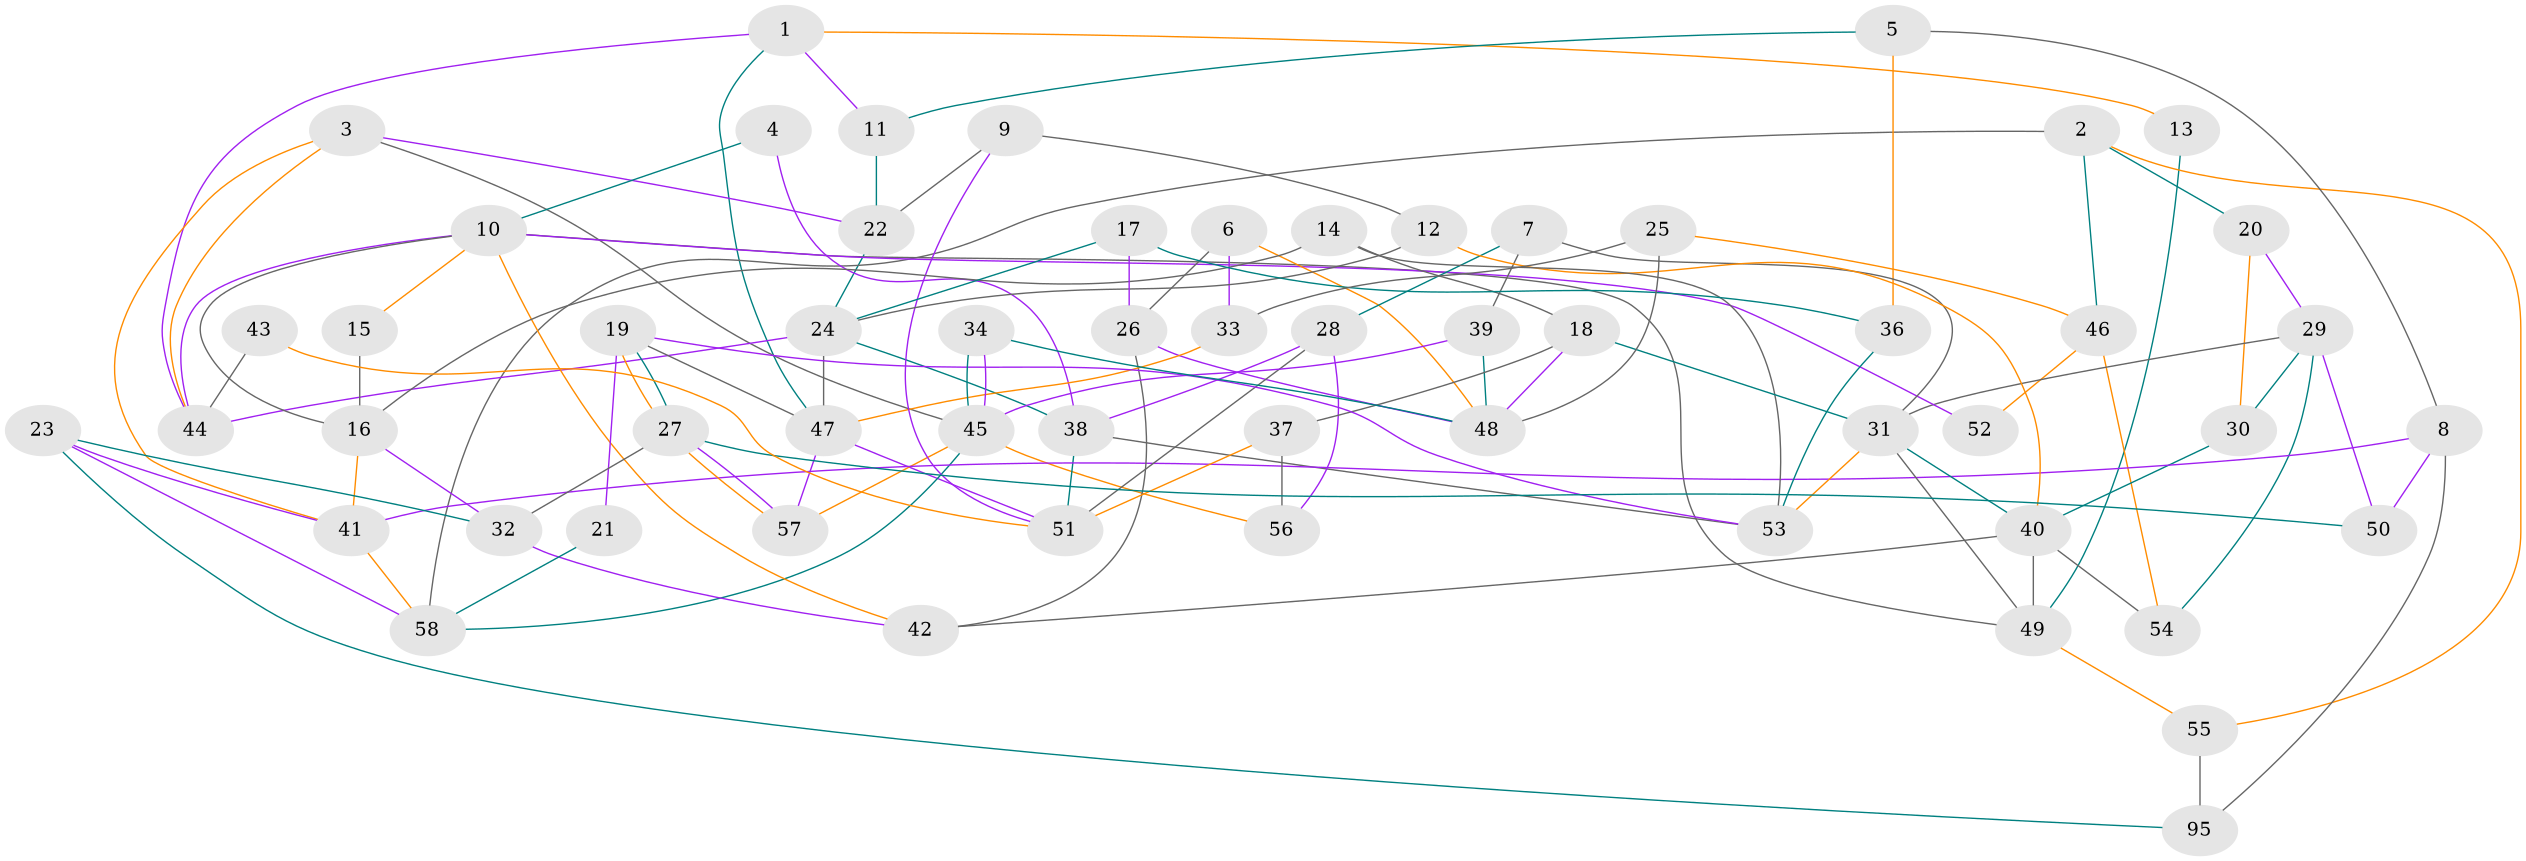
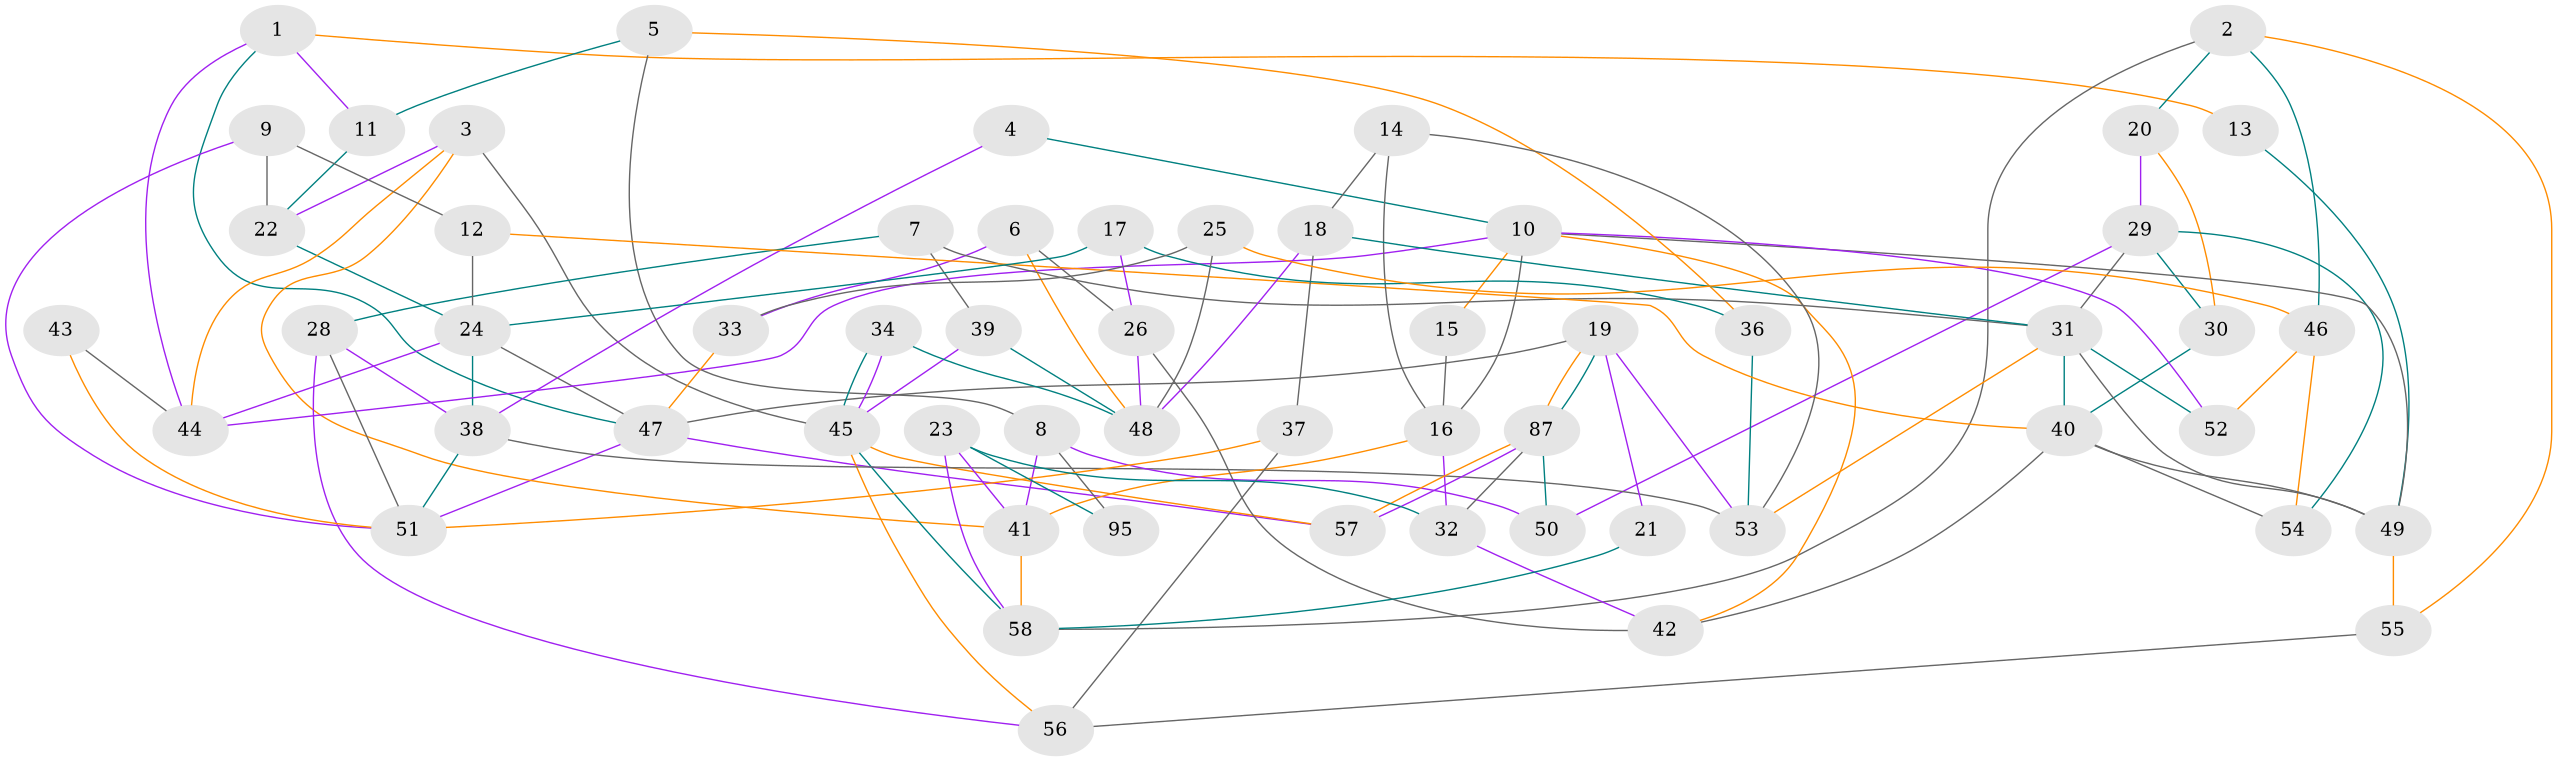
edge "31" -- "52": added
node "27": label "27" -> "87"
edge "55" -- "95": now "55" -- "56"
